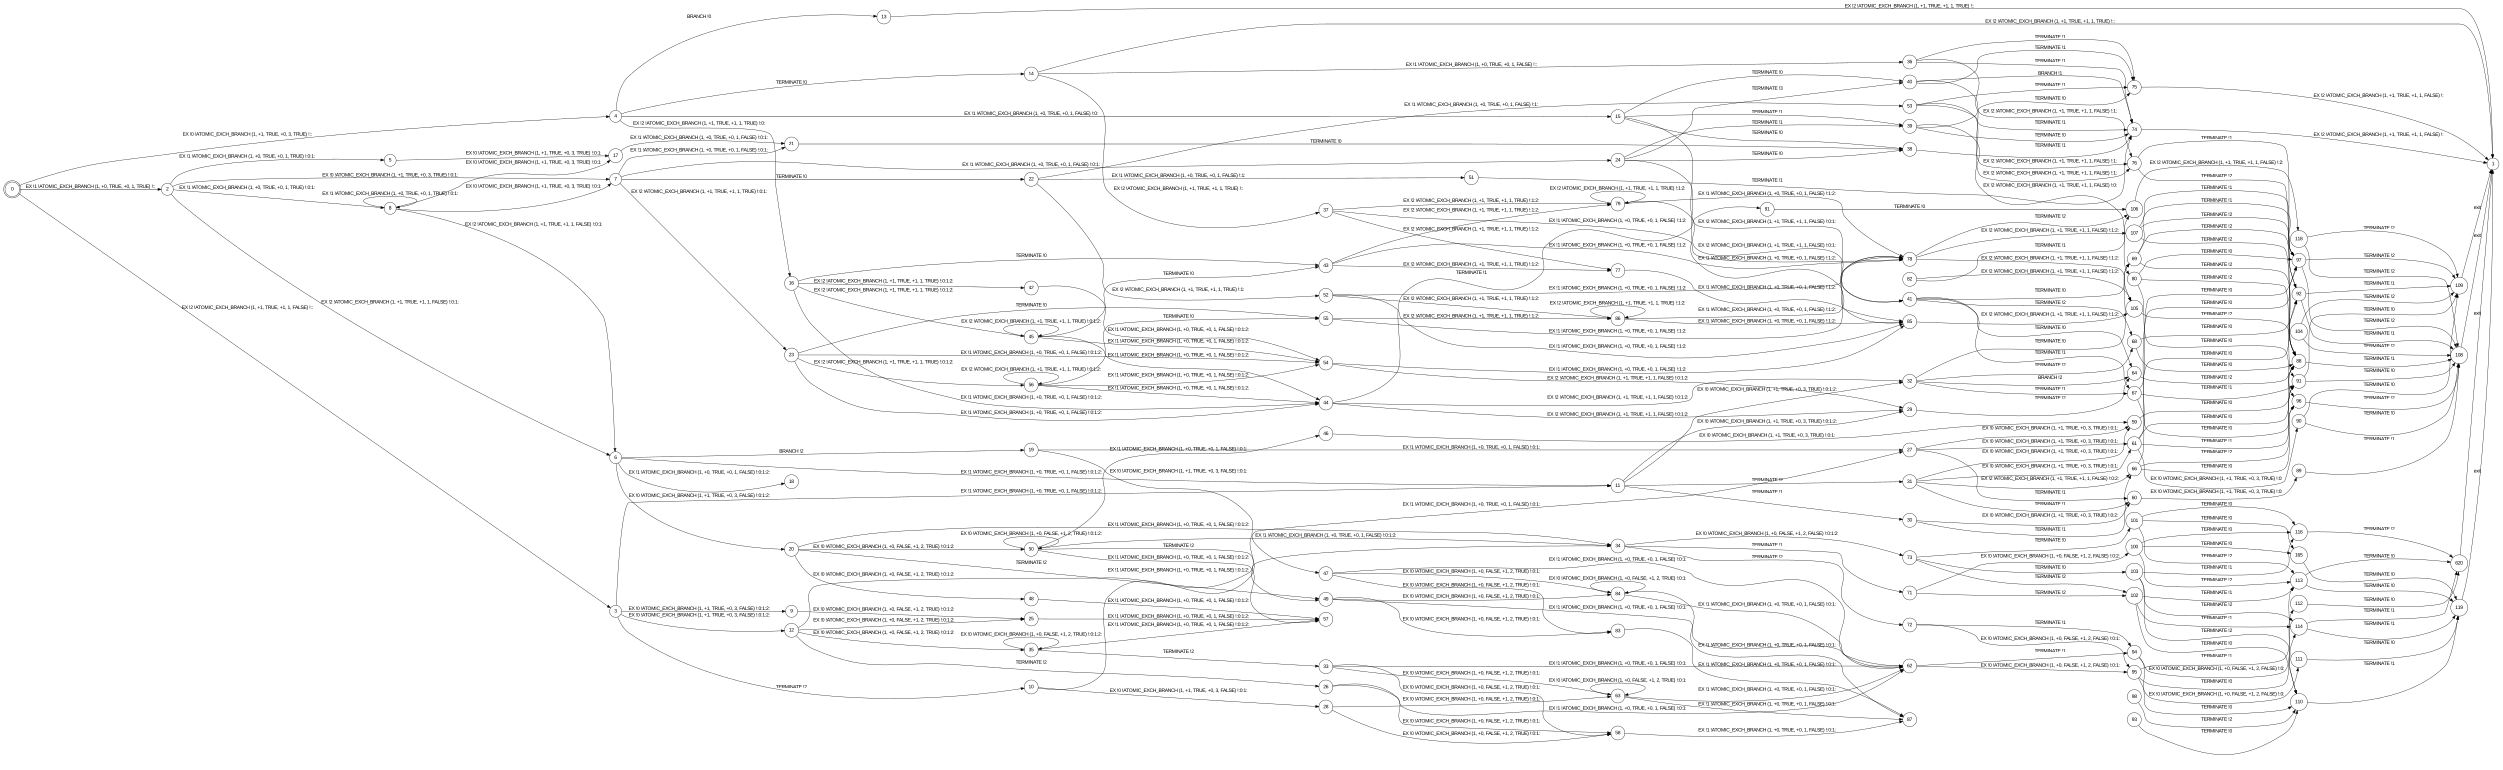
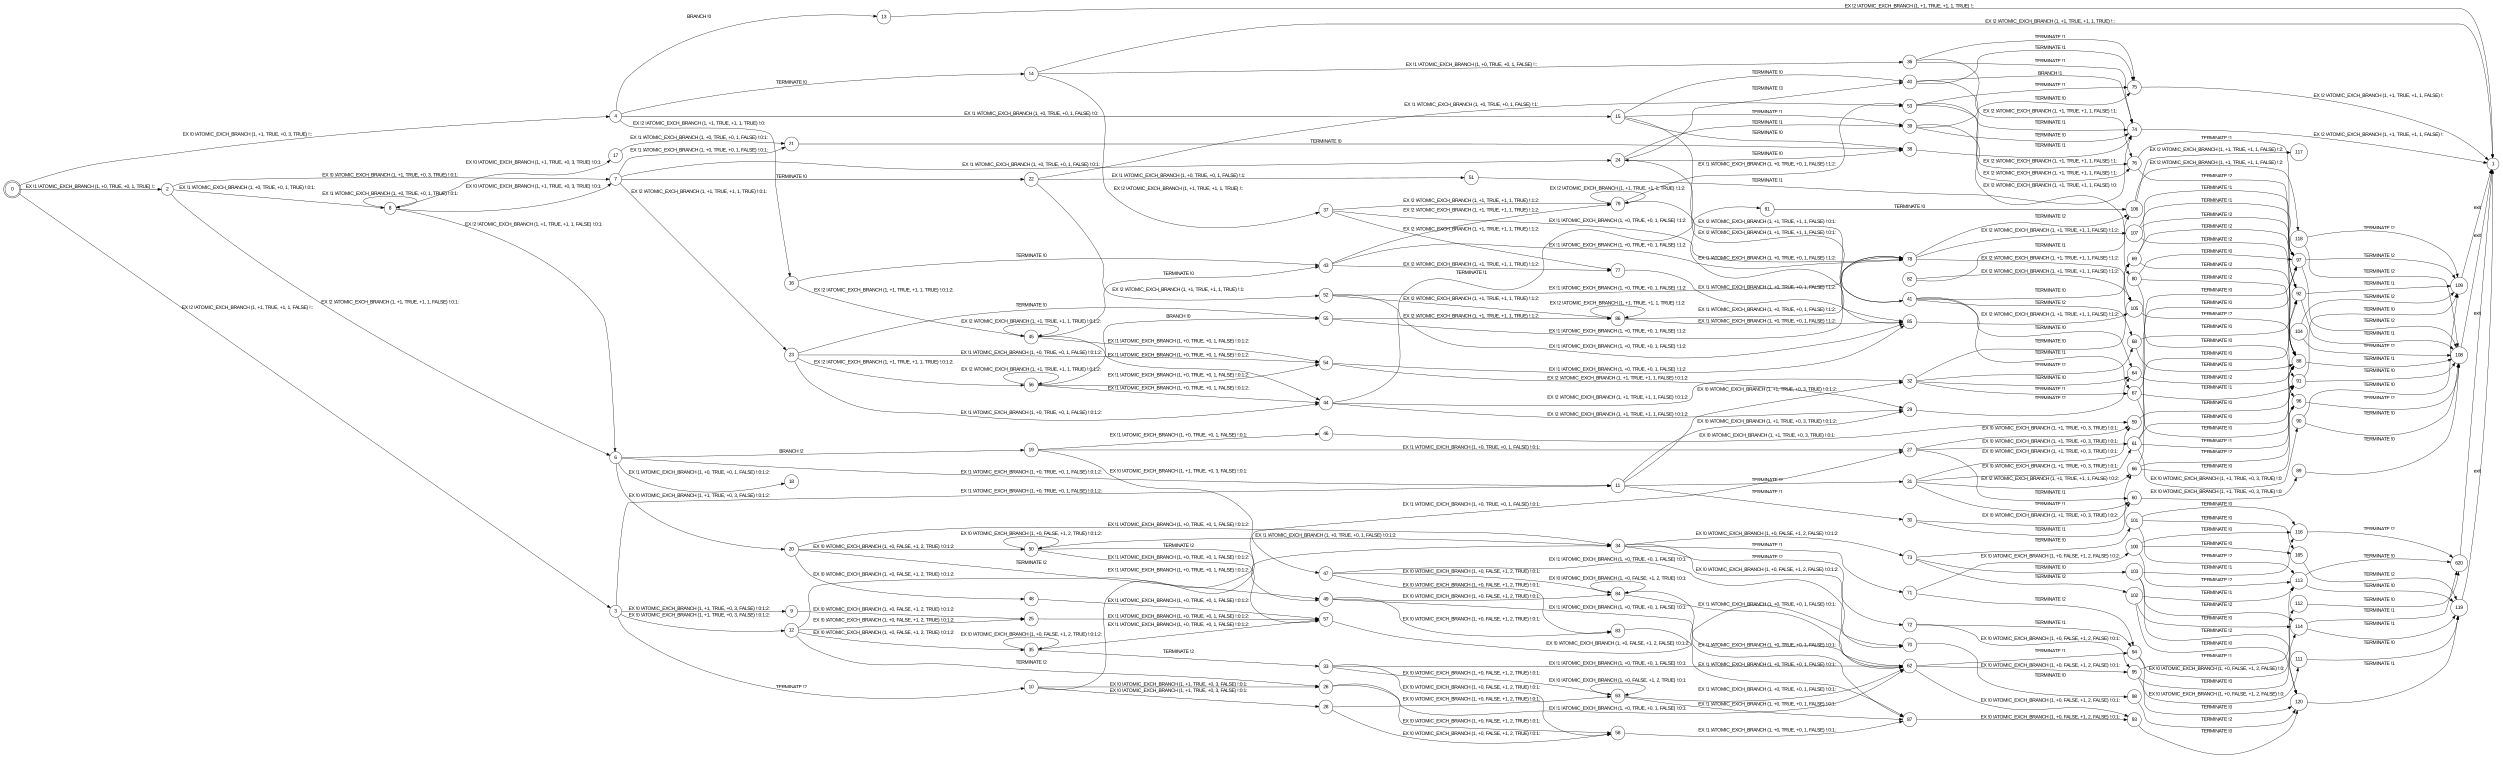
node "117": added
node "5": removed
edge "79" -> "78": now "79" -> "53"
edge "24" -> "41": reversed
node "42": removed
edge "56" -> "55": label "TERMINATE !0" -> "BRANCH !0"
edge "32" -> "64": label "BRANCH !2" -> "TERMINATE !0"
edge "16" -> "44": removed, label "EX !1 !ATOMIC_EXCH_BRANCH (1, +0, TRUE, +0, 1, FALSE) !:0:1:2:"
edge "89" -> "108": label "TERMINATE !1" -> "TERMINATE !0"
edge "50" -> "46": now "19" -> "46"
edge "165" -> "119": label "TERMINATE !0" -> "TERMINATE !2"
edge "71" -> "102": now "71" -> "94"
edge "102" -> "114": label "TERMINATE !1" -> "TERMINATE !0"
node "70": added
edge "10" -> "26": added, label "EX !0 !ATOMIC_EXCH_BRANCH (1, +1, TRUE, +0, 3, FALSE) !:0:1:"
node "110": label "110" -> "120"
edge "62" -> "93": added, label "EX !0 !ATOMIC_EXCH_BRANCH (1, +0, FALSE, +1, 2, FALSE) !:0:1:"
edge "87" -> "93": added, label "EX !0 !ATOMIC_EXCH_BRANCH (1, +0, FALSE, +1, 2, FALSE) !:0:1:"
